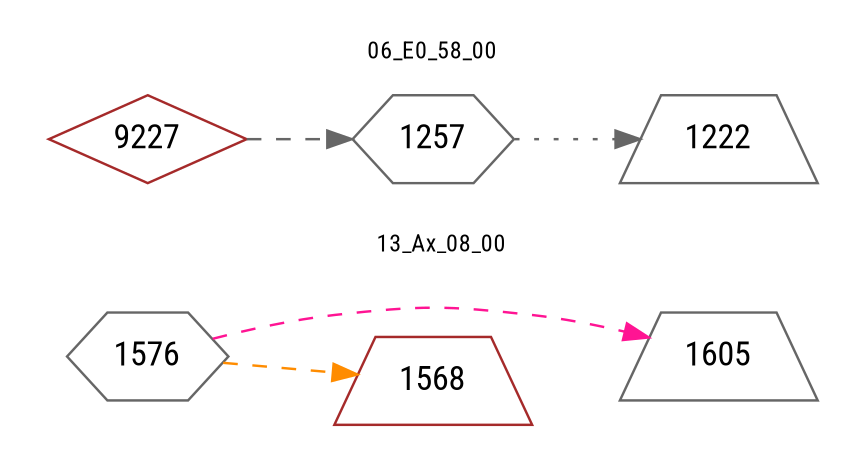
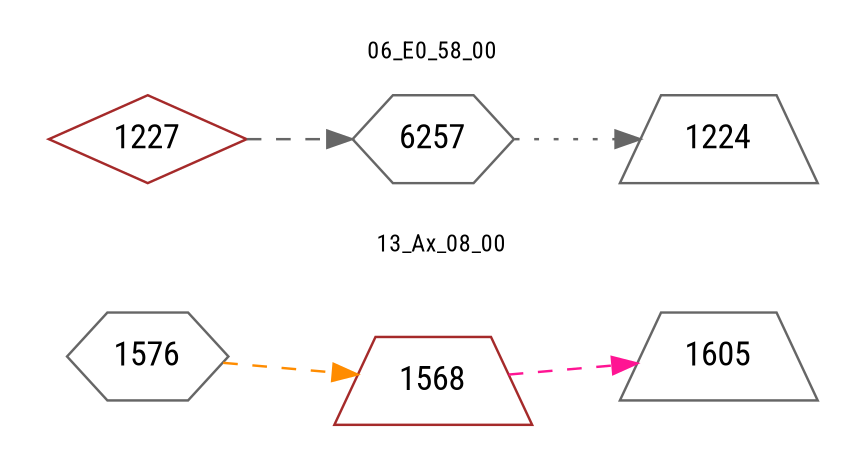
node "9227": label "9227" -> "1227"
node "1257": label "1257" -> "6257"
node "1222": label "1222" -> "1224"
edge "1576" -> "1605": now "1568" -> "1605"
